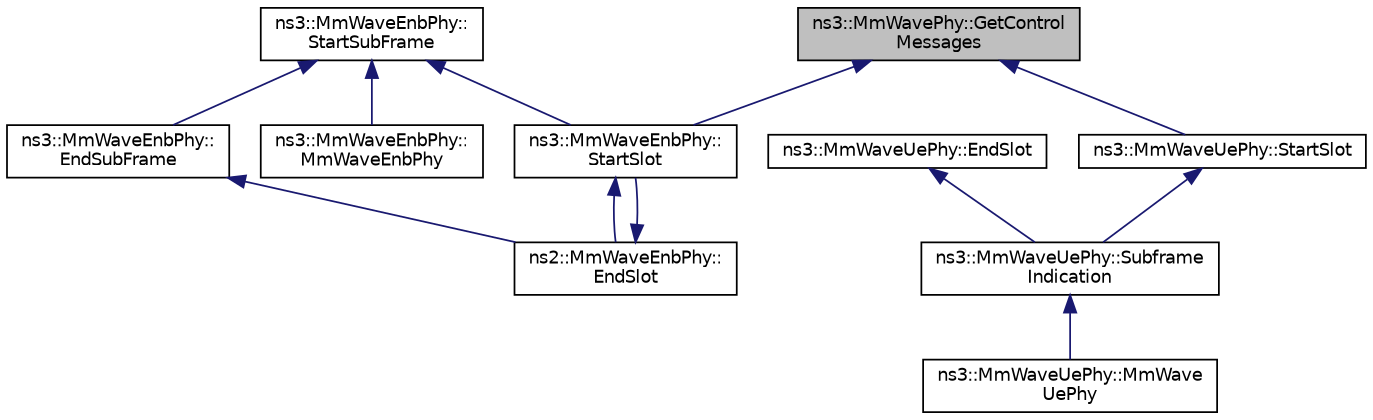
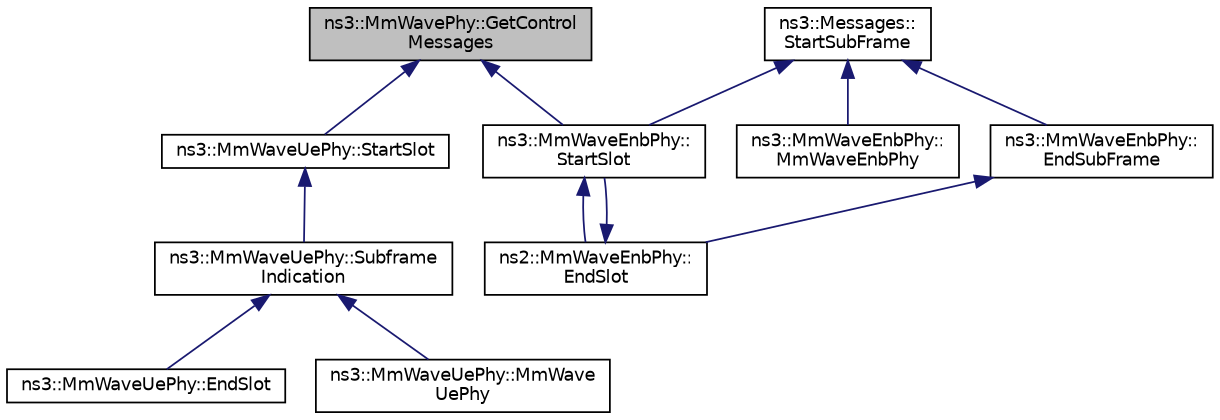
node "ns3::MmWaveEnbPhy:: StartSubFrame": label "ns3::MmWaveEnbPhy:: StartSubFrame" -> "ns3::Messages:: StartSubFrame"
edge "ns3::MmWaveUePhy::Subframe Indication" -> "ns3::MmWaveUePhy::EndSlot": reversed
